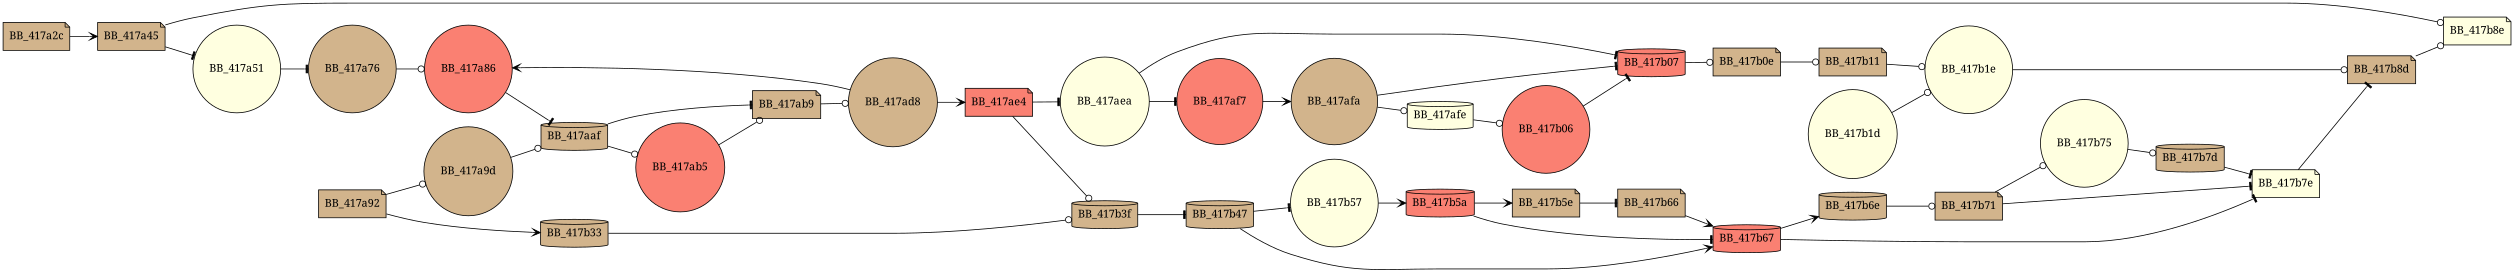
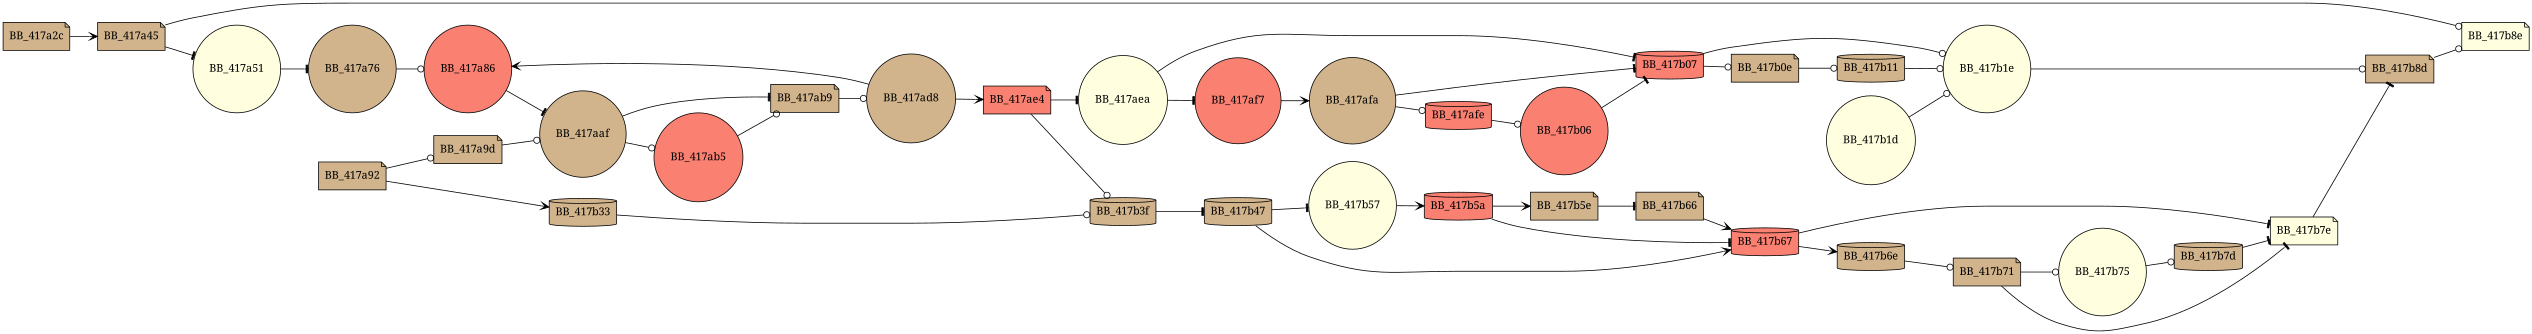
edge "BB_417b07" -> "BB_417b1e": added
node "BB_417b11": shape note -> cylinder
node "BB_417afe": fillcolor lightyellow -> salmon
node "BB_417aaf": shape cylinder -> circle
node "BB_417a9d": shape circle -> note
